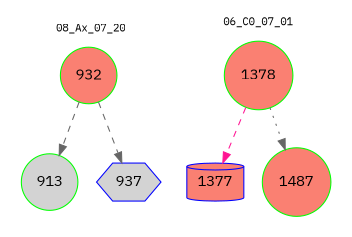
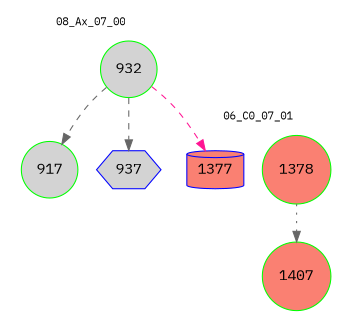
cluster "08_Ax_07_20": label "08_Ax_07_20" -> "08_Ax_07_00"
node "932": fillcolor salmon -> lightgrey
edge "1378" -> "1377": now "932" -> "1377"
node "913": label "913" -> "917"
node "1487": label "1487" -> "1407"
